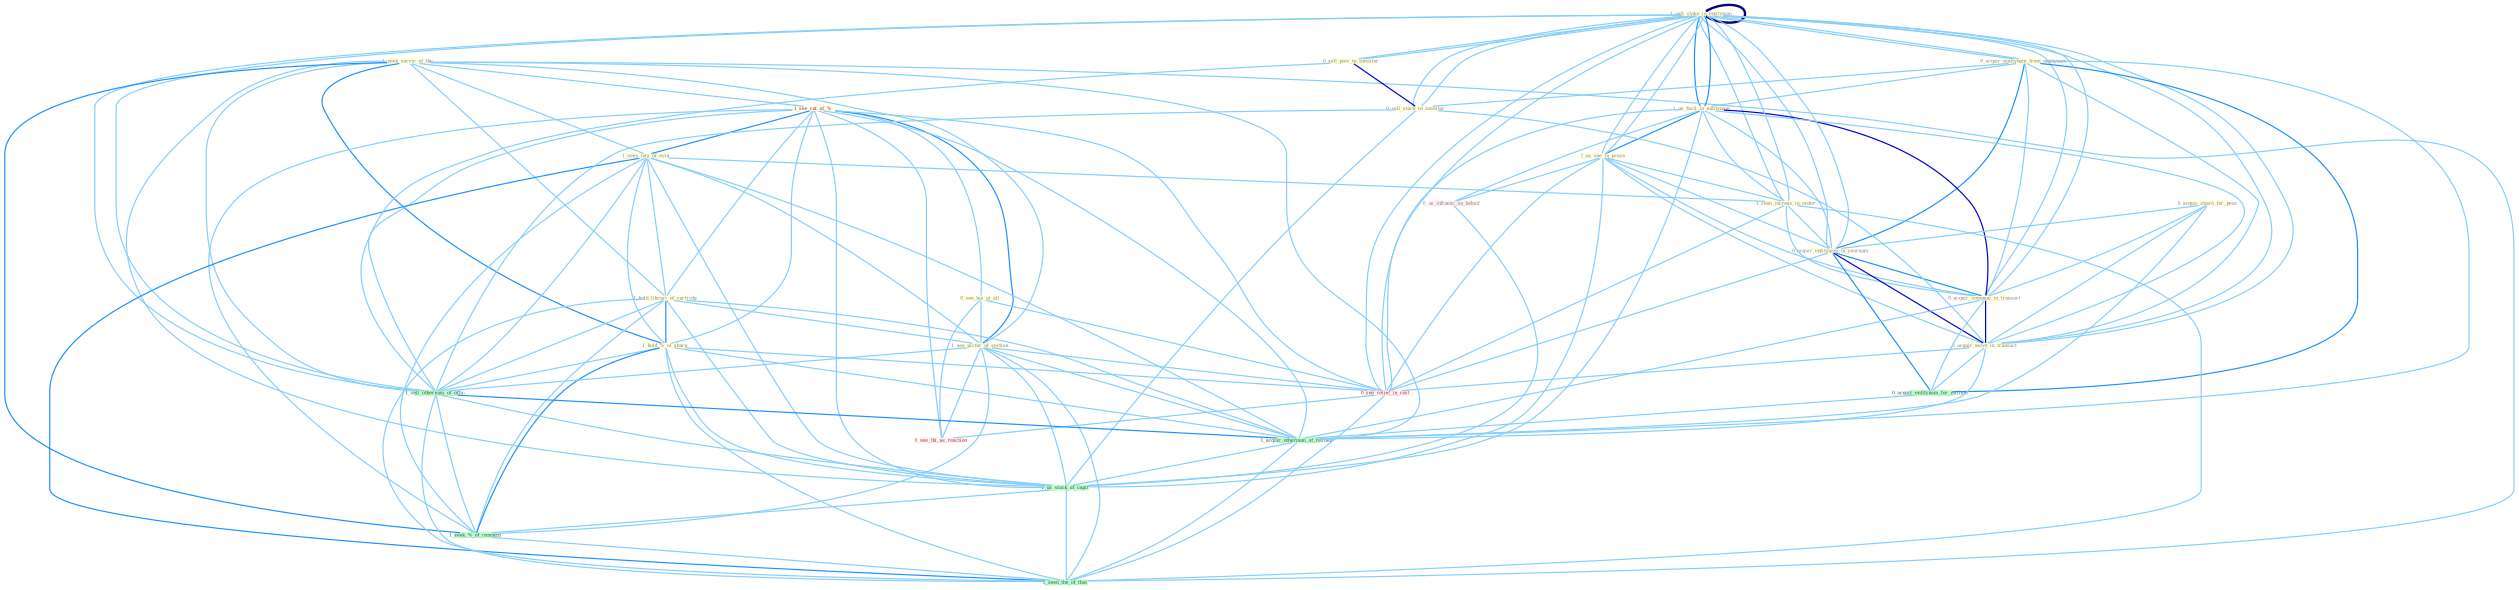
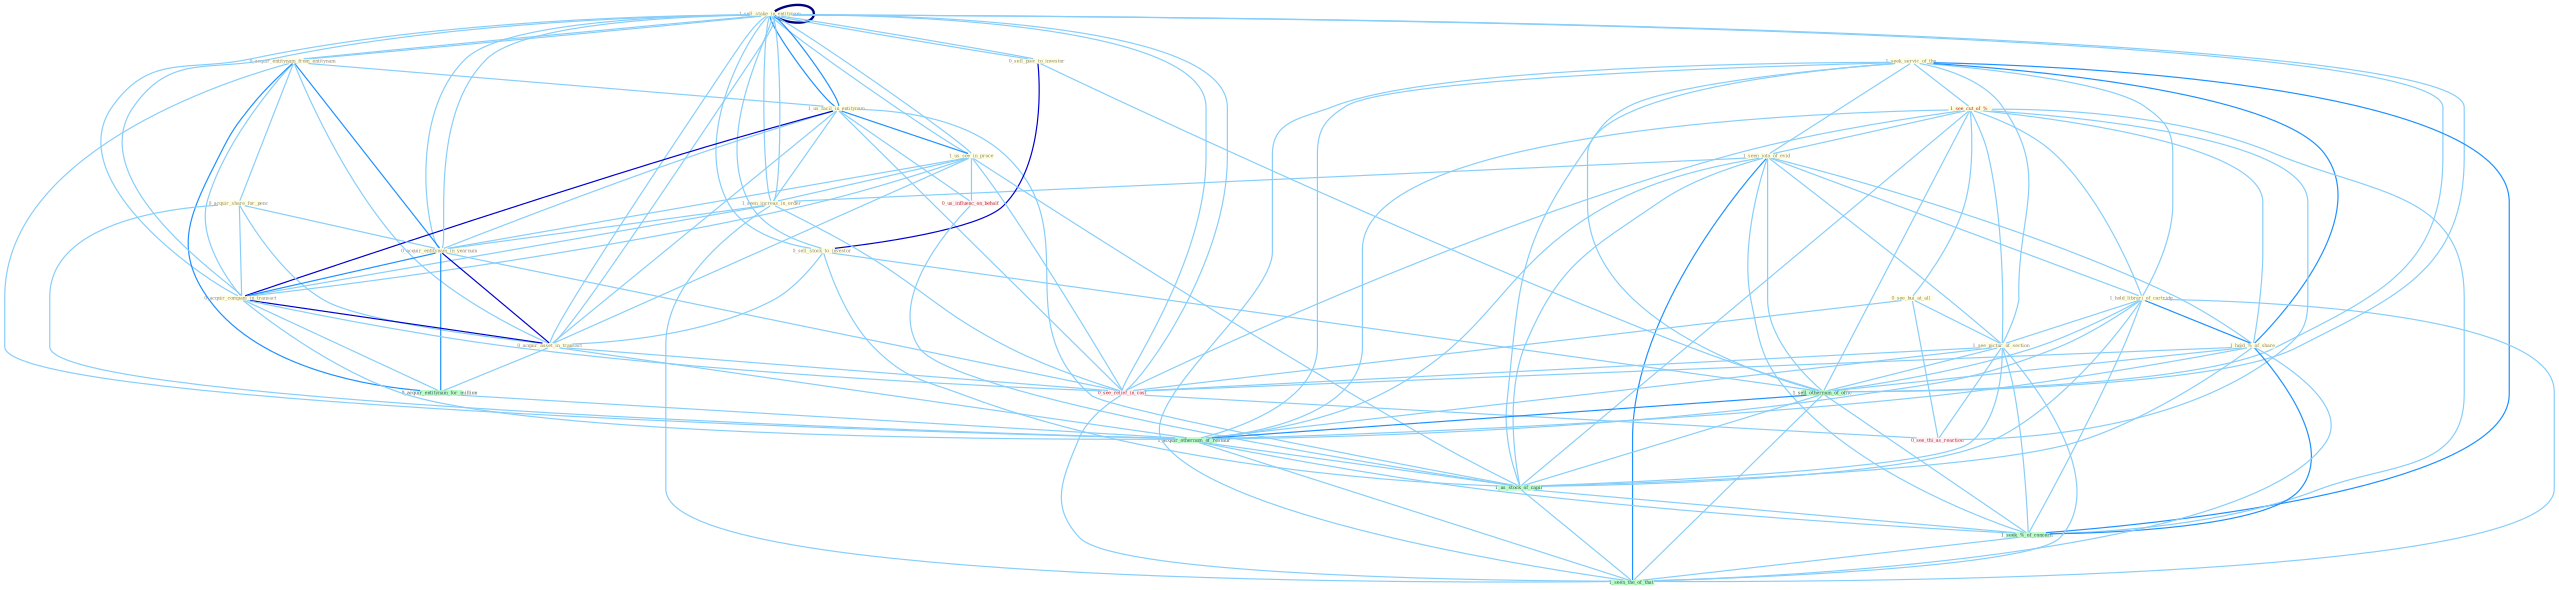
edge "0_acquir_entitynam_from_entitynam" -- "0_sell_stock_to_investor": now "0_acquir_entitynam_from_entitynam" -- "0_acquir_share_for_penc"
edge "1_see_cut_of_%" -- "1_seen_iota_of_evid": color #1e90ff -> #87cefa
edge "1_see_cut_of_%" -- "1_see_pictur_of_section": color #1e90ff -> #87cefa
node "0_us_influenc_on_behalf": fontcolor #8b7d6b -> #b22222
edge "0_acquir_compani_in_transact" -- "0_see_relief_in_cost": added
edge "1_acquir_othernum_of_restaur" -- "1_seek_%_of_concern": added
